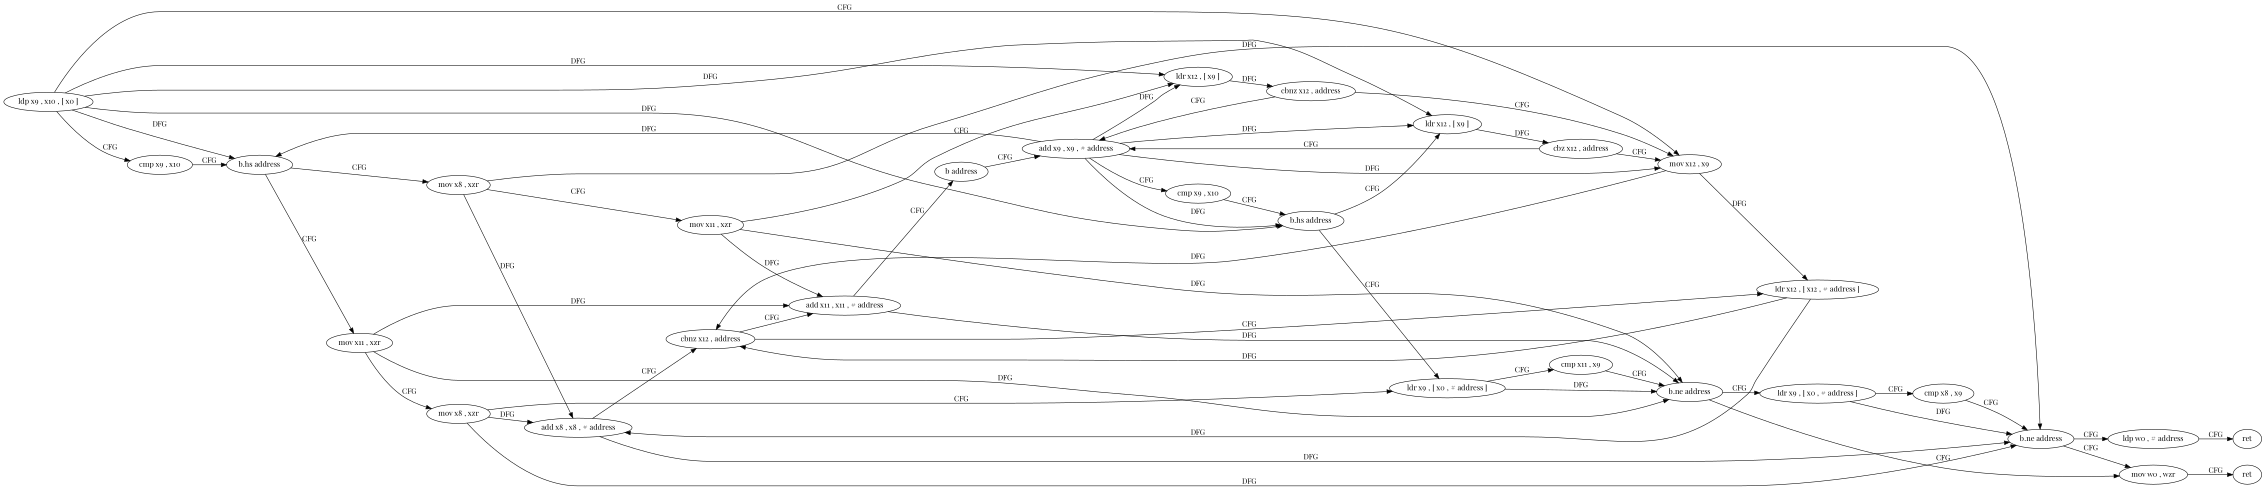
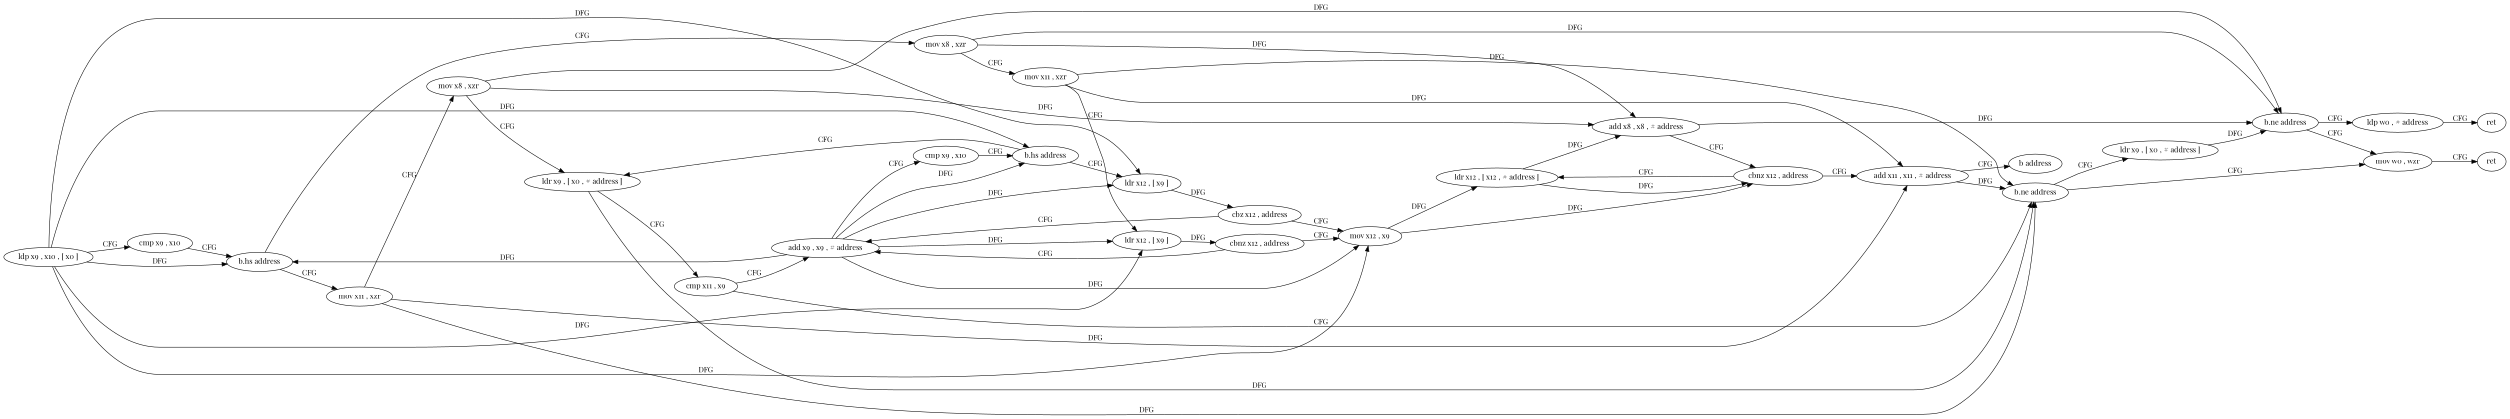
edge "ldp x9 , x10 , [ x0 ]" -> "mov x12 , x9": label "CFG" -> "DFG"
edge "b address" -> "add x9 , x9 , # address": now "cmp x11 , x9" -> "add x9 , x9 , # address"
node "cmp x8 , x9": removed
